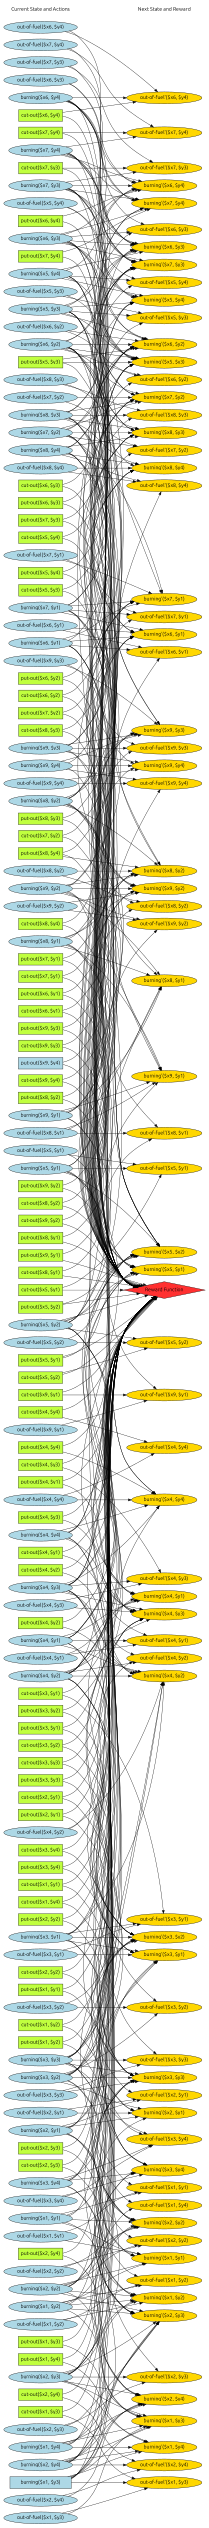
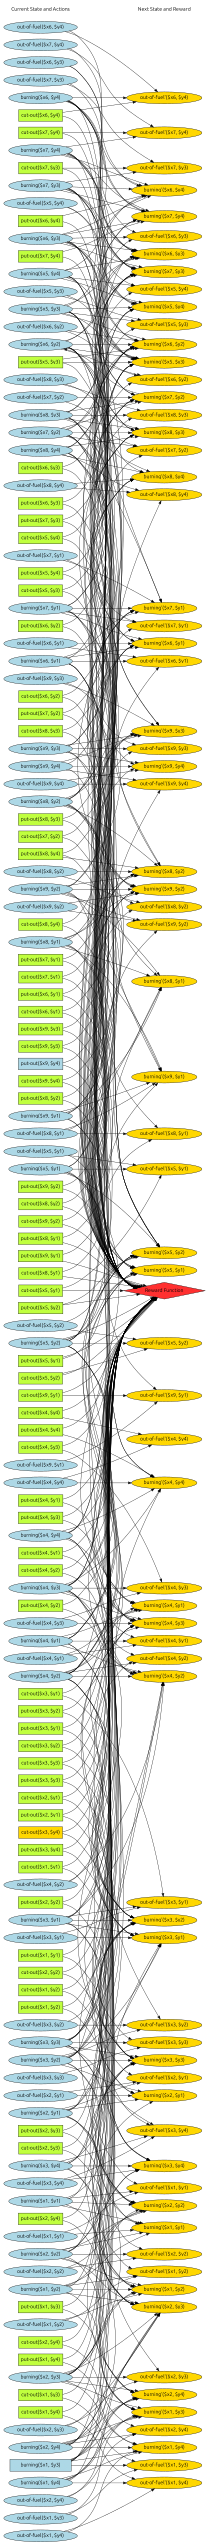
edge "burning($x6, $y2)" -> "burning'($x7, $y2)": reversed
node "cut-out($x3, $y4)": fillcolor olivedrab1 -> gold1
edge "out-of-fuel($x3, $y3)" -> "burning'($x3, $y3)": removed
node "out-of-fuel($x1, $y4)": added
